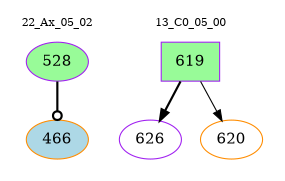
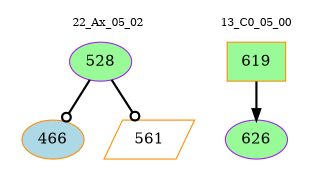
node "619": color purple -> darkorange
node "561": added
node "626": fillcolor white -> palegreen
node "620": removed
